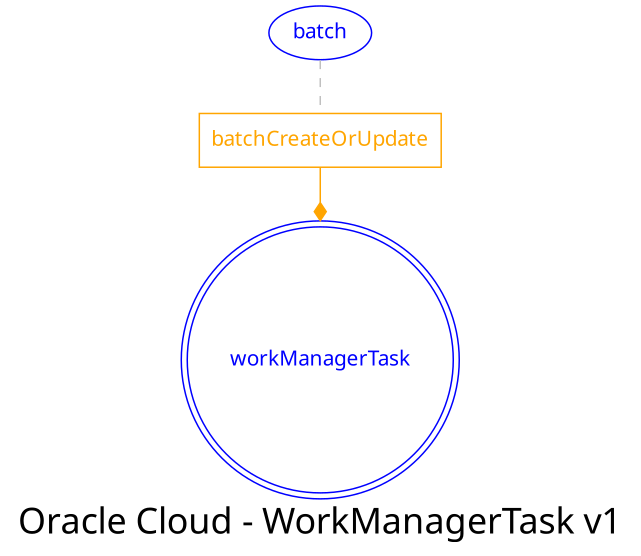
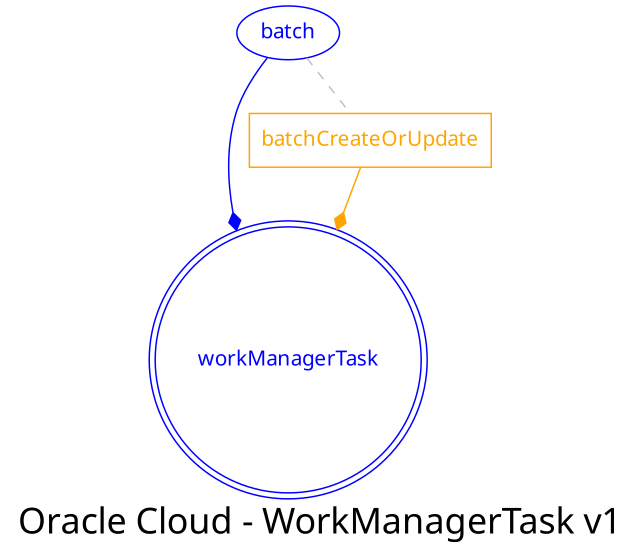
edge "batch" -> "workManagerTask": added
